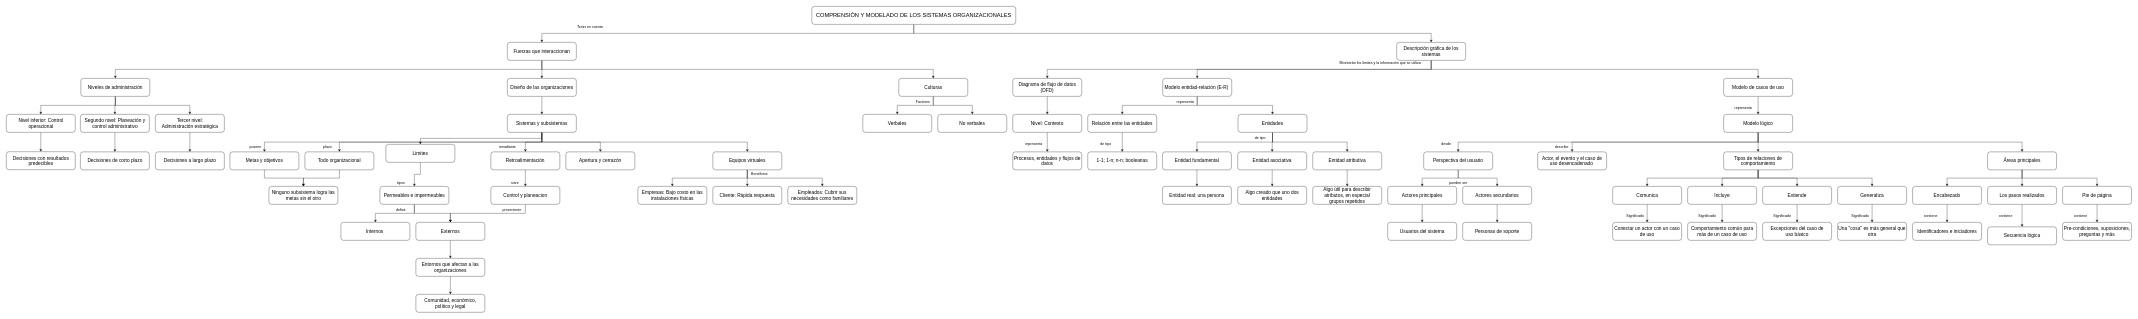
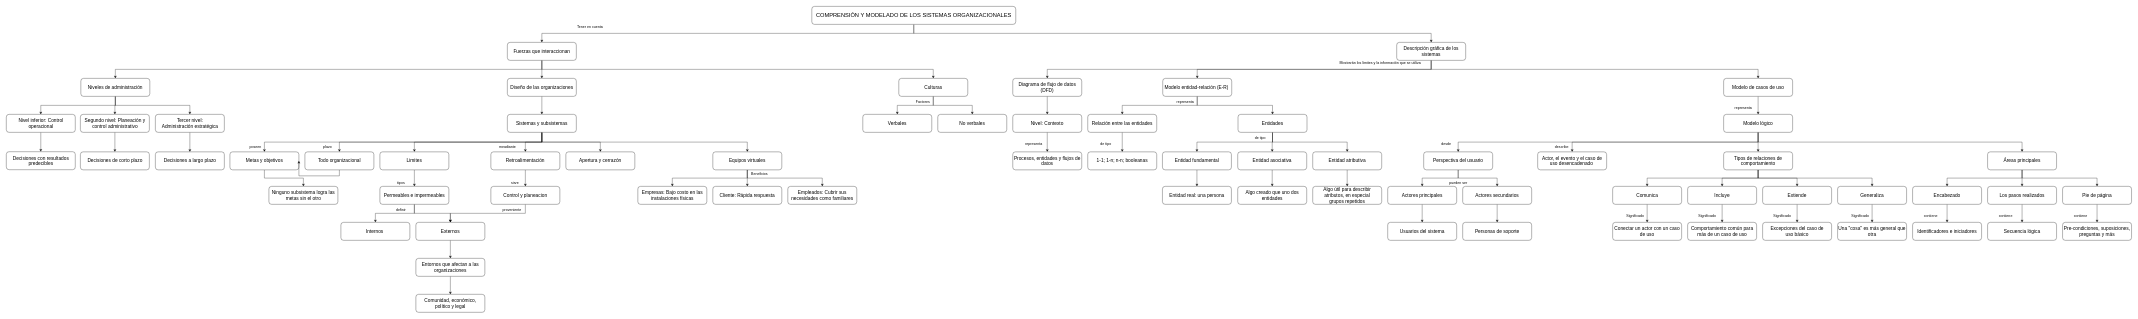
node "Limites": moved (420, 153) -> (414, 161)
edge "Todo organizacional" -> "Ninguno subsistema logra las metas sin el otro": now "Todo organizacional" -> "Metas y objetivos"
node "Secuencia lógica": moved (2022, 236) -> (2022, 231)
